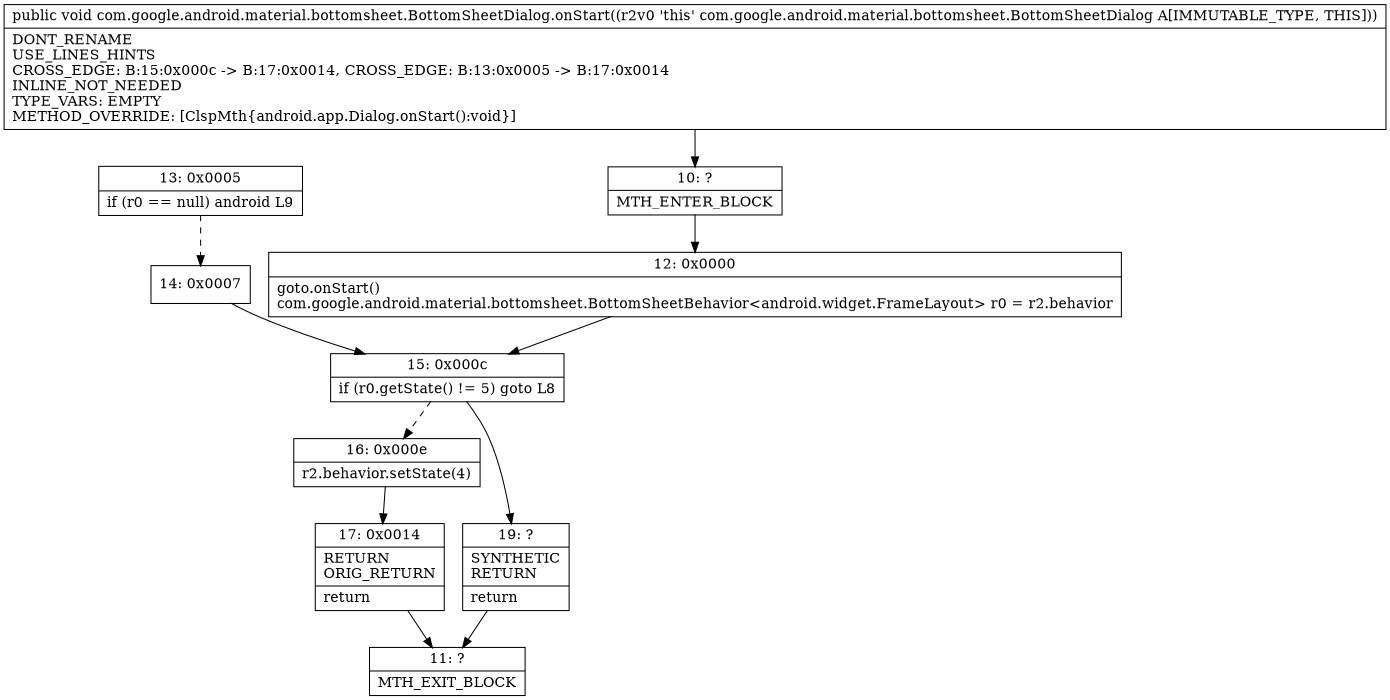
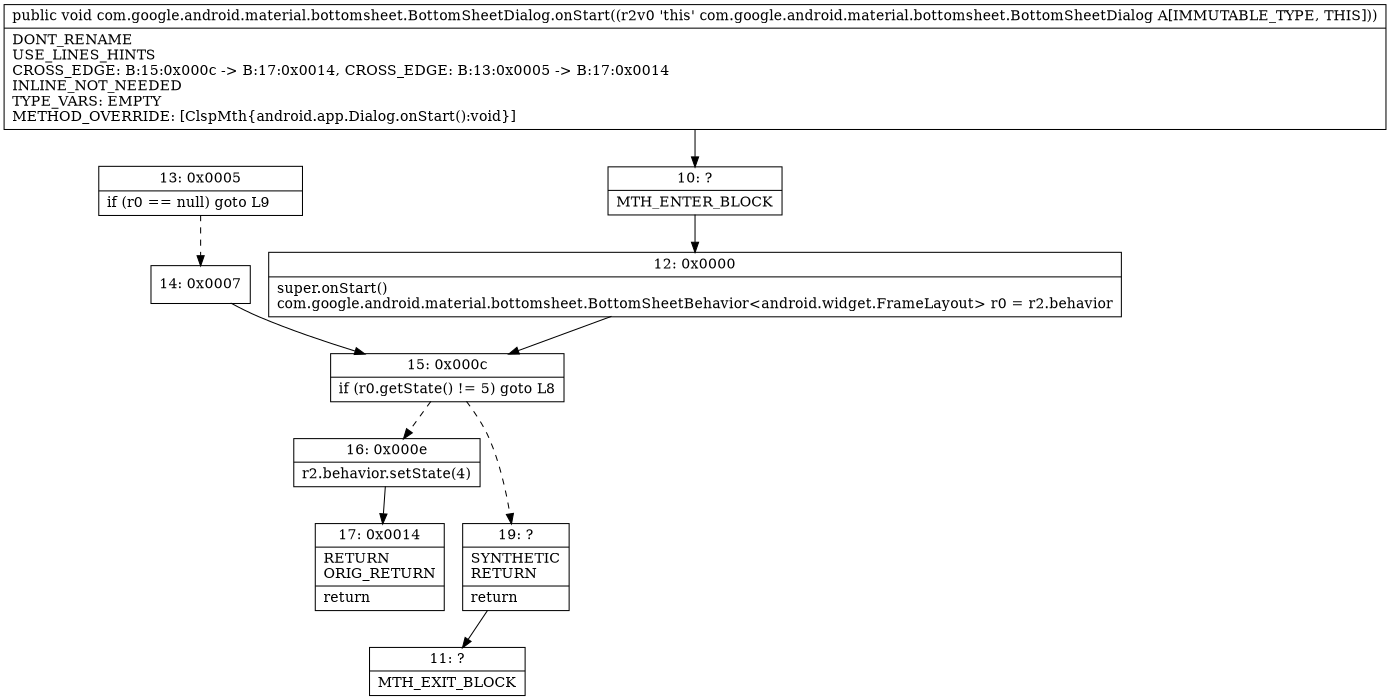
node "13: 0x0005": text "if (r0 == null) android L9" -> "if (r0 == null) goto L9"
node "12: 0x0000": text "goto.onStart()" -> "super.onStart()"
edge "15: 0x000c" -> "19: ?": style solid -> dashed
edge "17: 0x0014" -> "11: ?": removed
